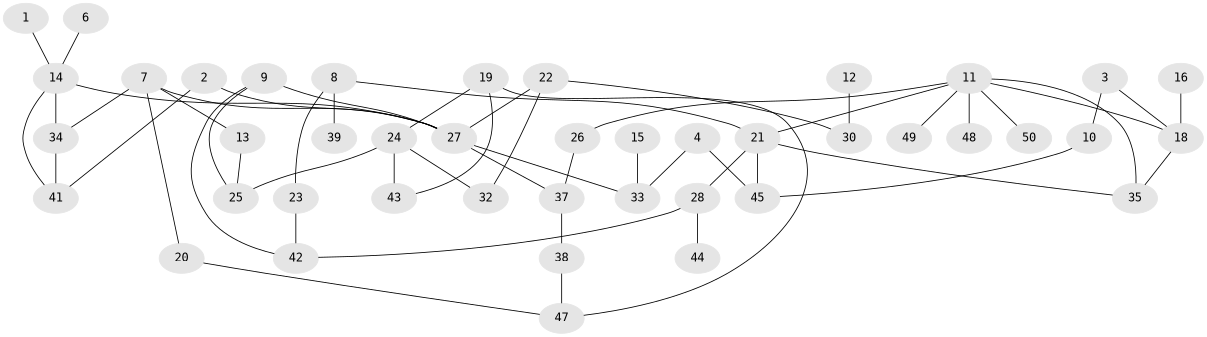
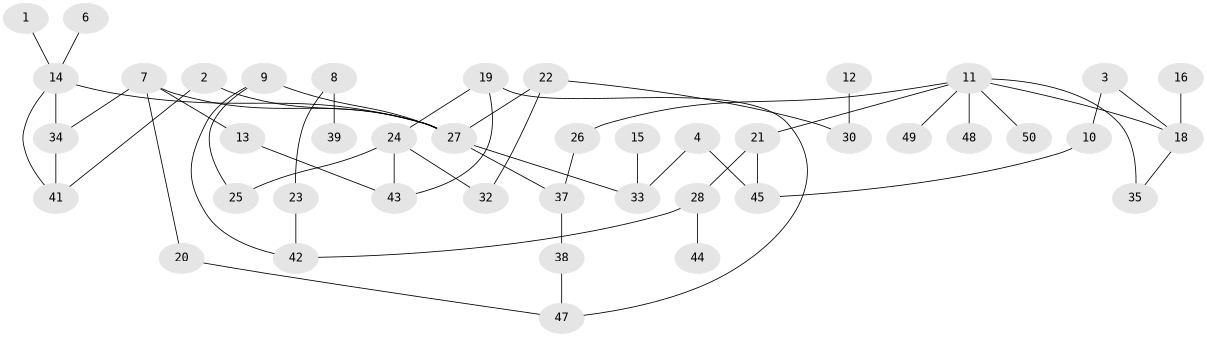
edge "8" -- "21": removed
edge "13" -- "25": now "13" -- "43"
edge "21" -- "35": removed
